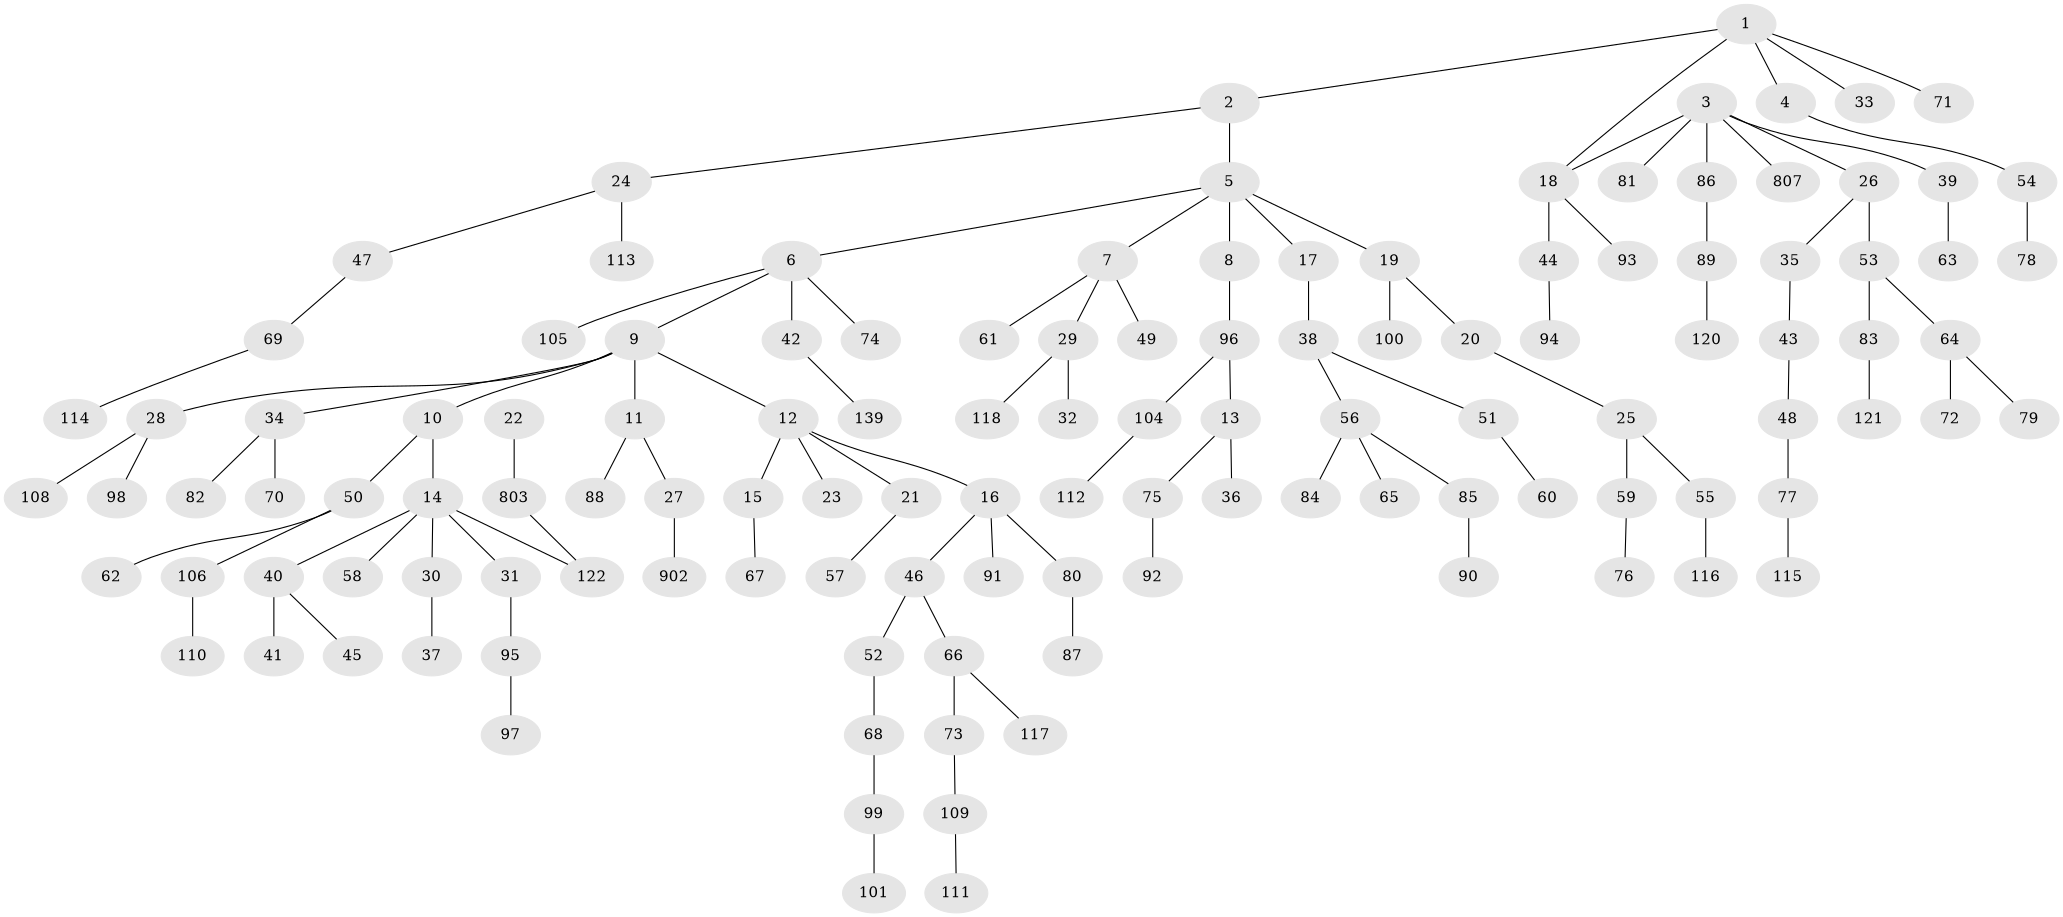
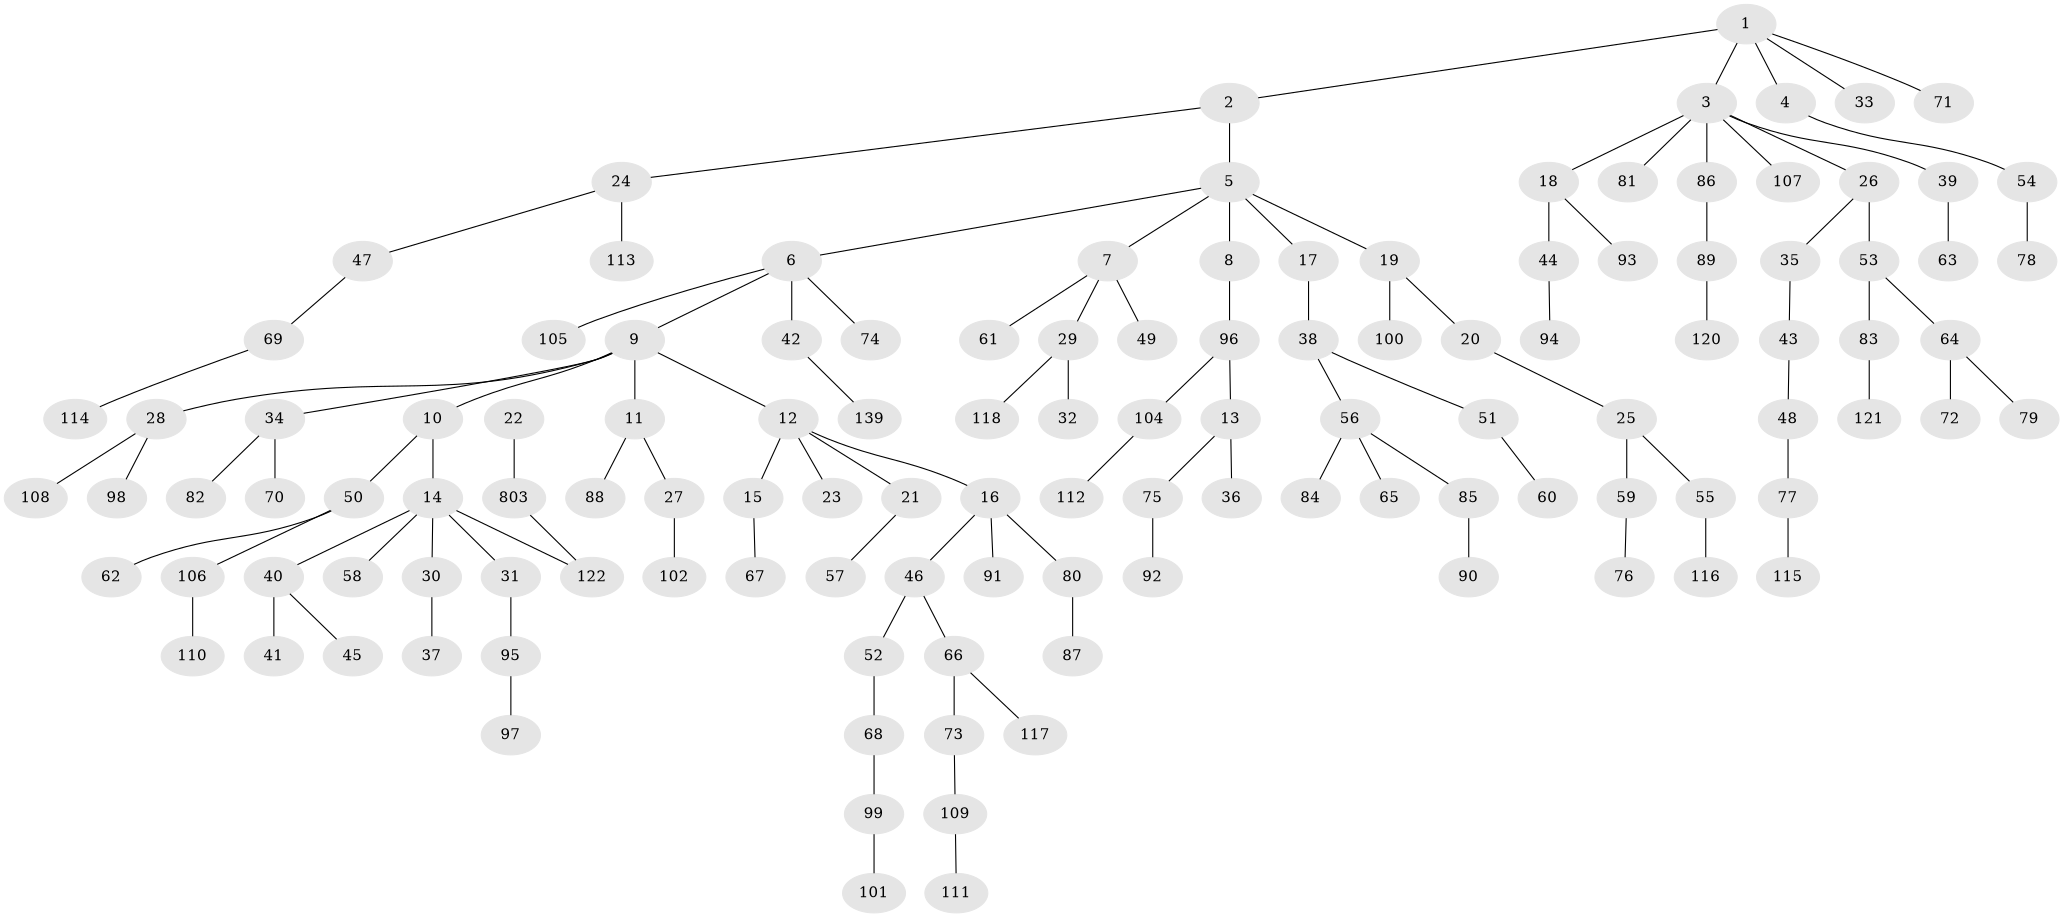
edge "1" -- "18": now "1" -- "3"
node "807": label "807" -> "107"
node "902": label "902" -> "102"
